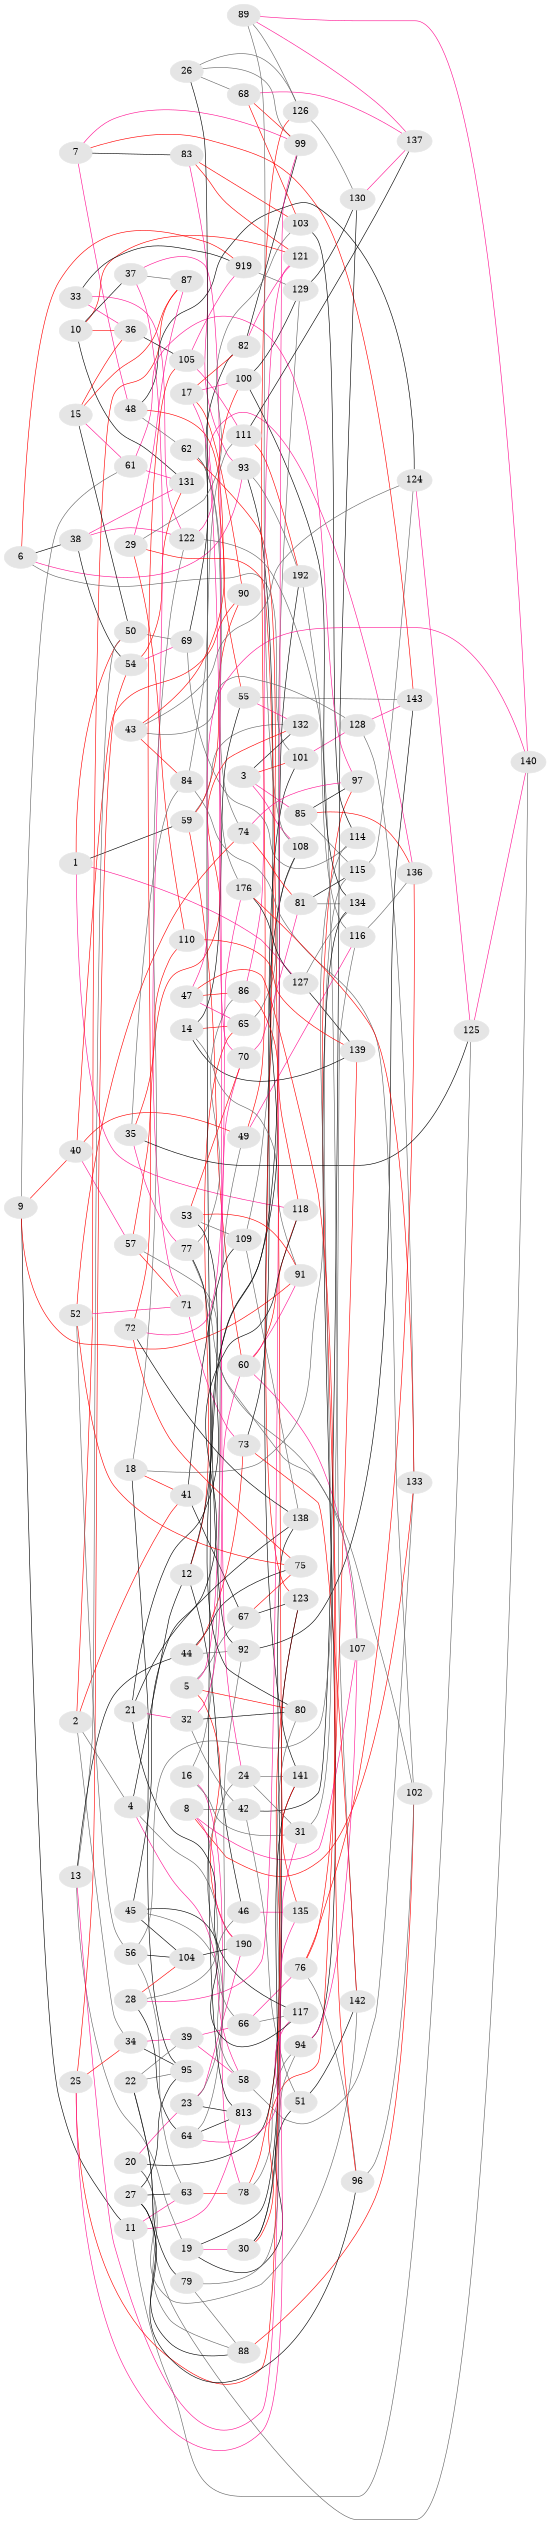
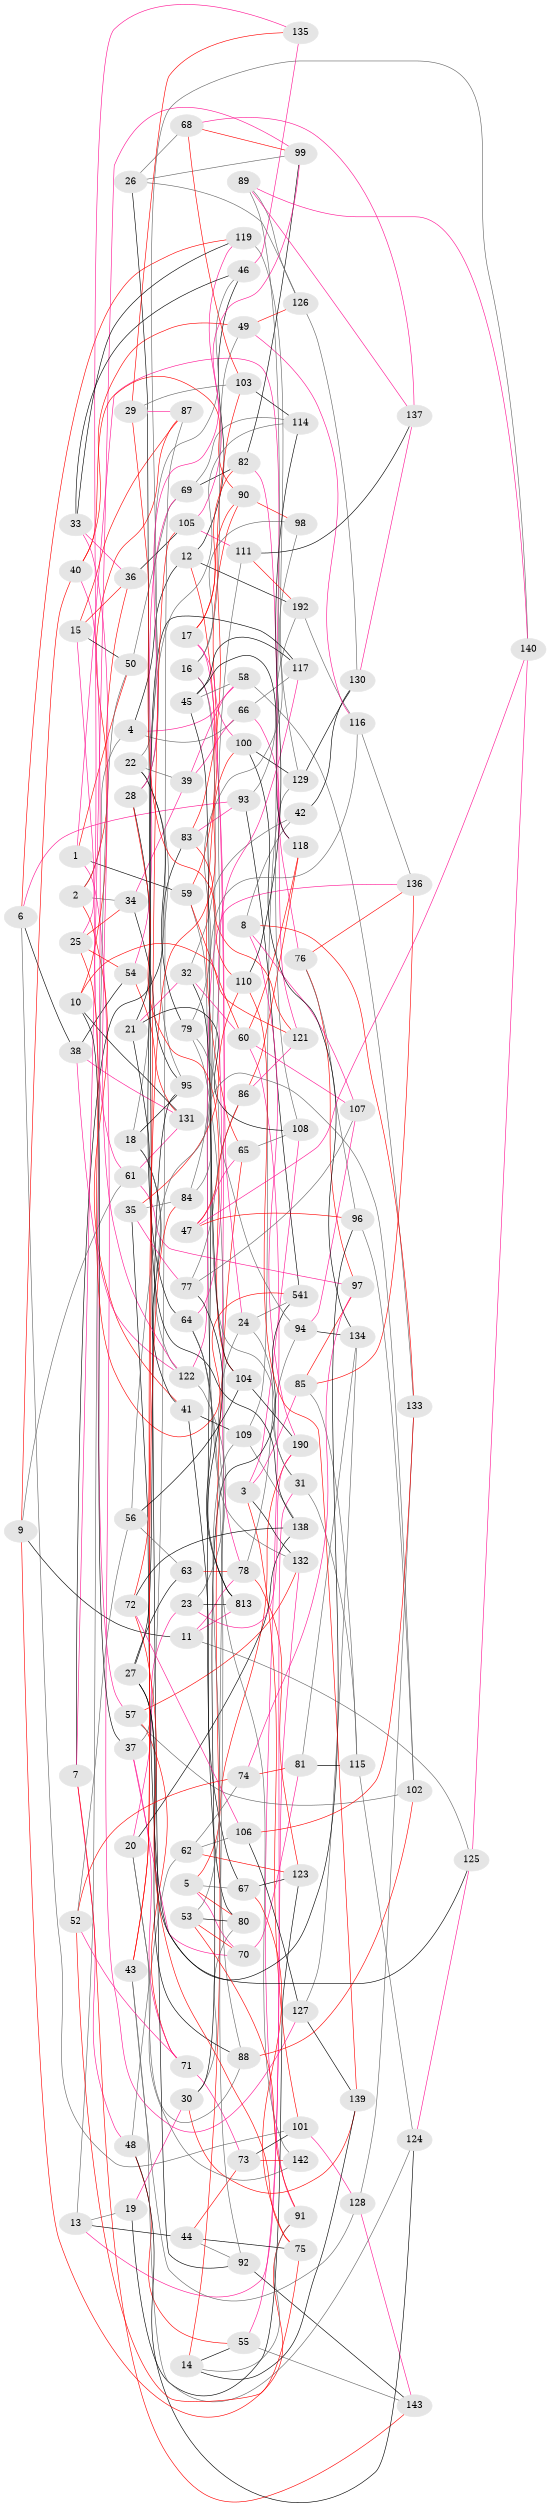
node "919": label "919" -> "119"
edge "46" -- "33": added
node "98": added
edge "114" -- "110": added
edge "97" -- "85": color black -> red
node "176": label "176" -> "106"
edge "18" -- "41": color red -> black
node "141": label "141" -> "541"
node "51": removed
edge "63" -- "11": now "78" -- "11"
